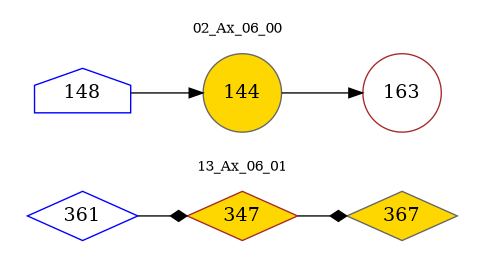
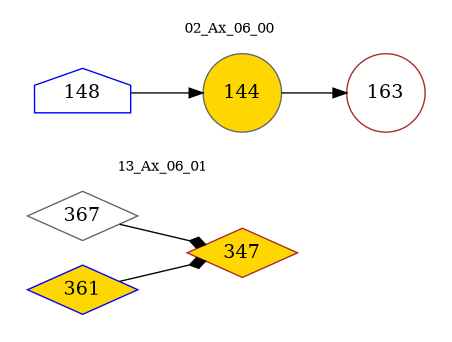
node "361": fillcolor white -> gold
edge "347" -> "367": reversed
node "367": fillcolor gold -> white
